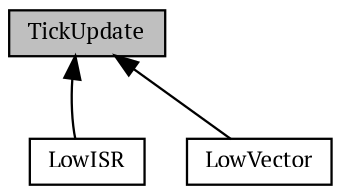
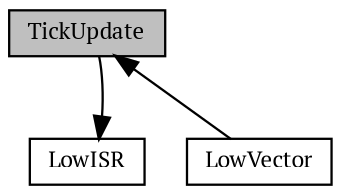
edge "LowISR" -> "TickUpdate": reversed
